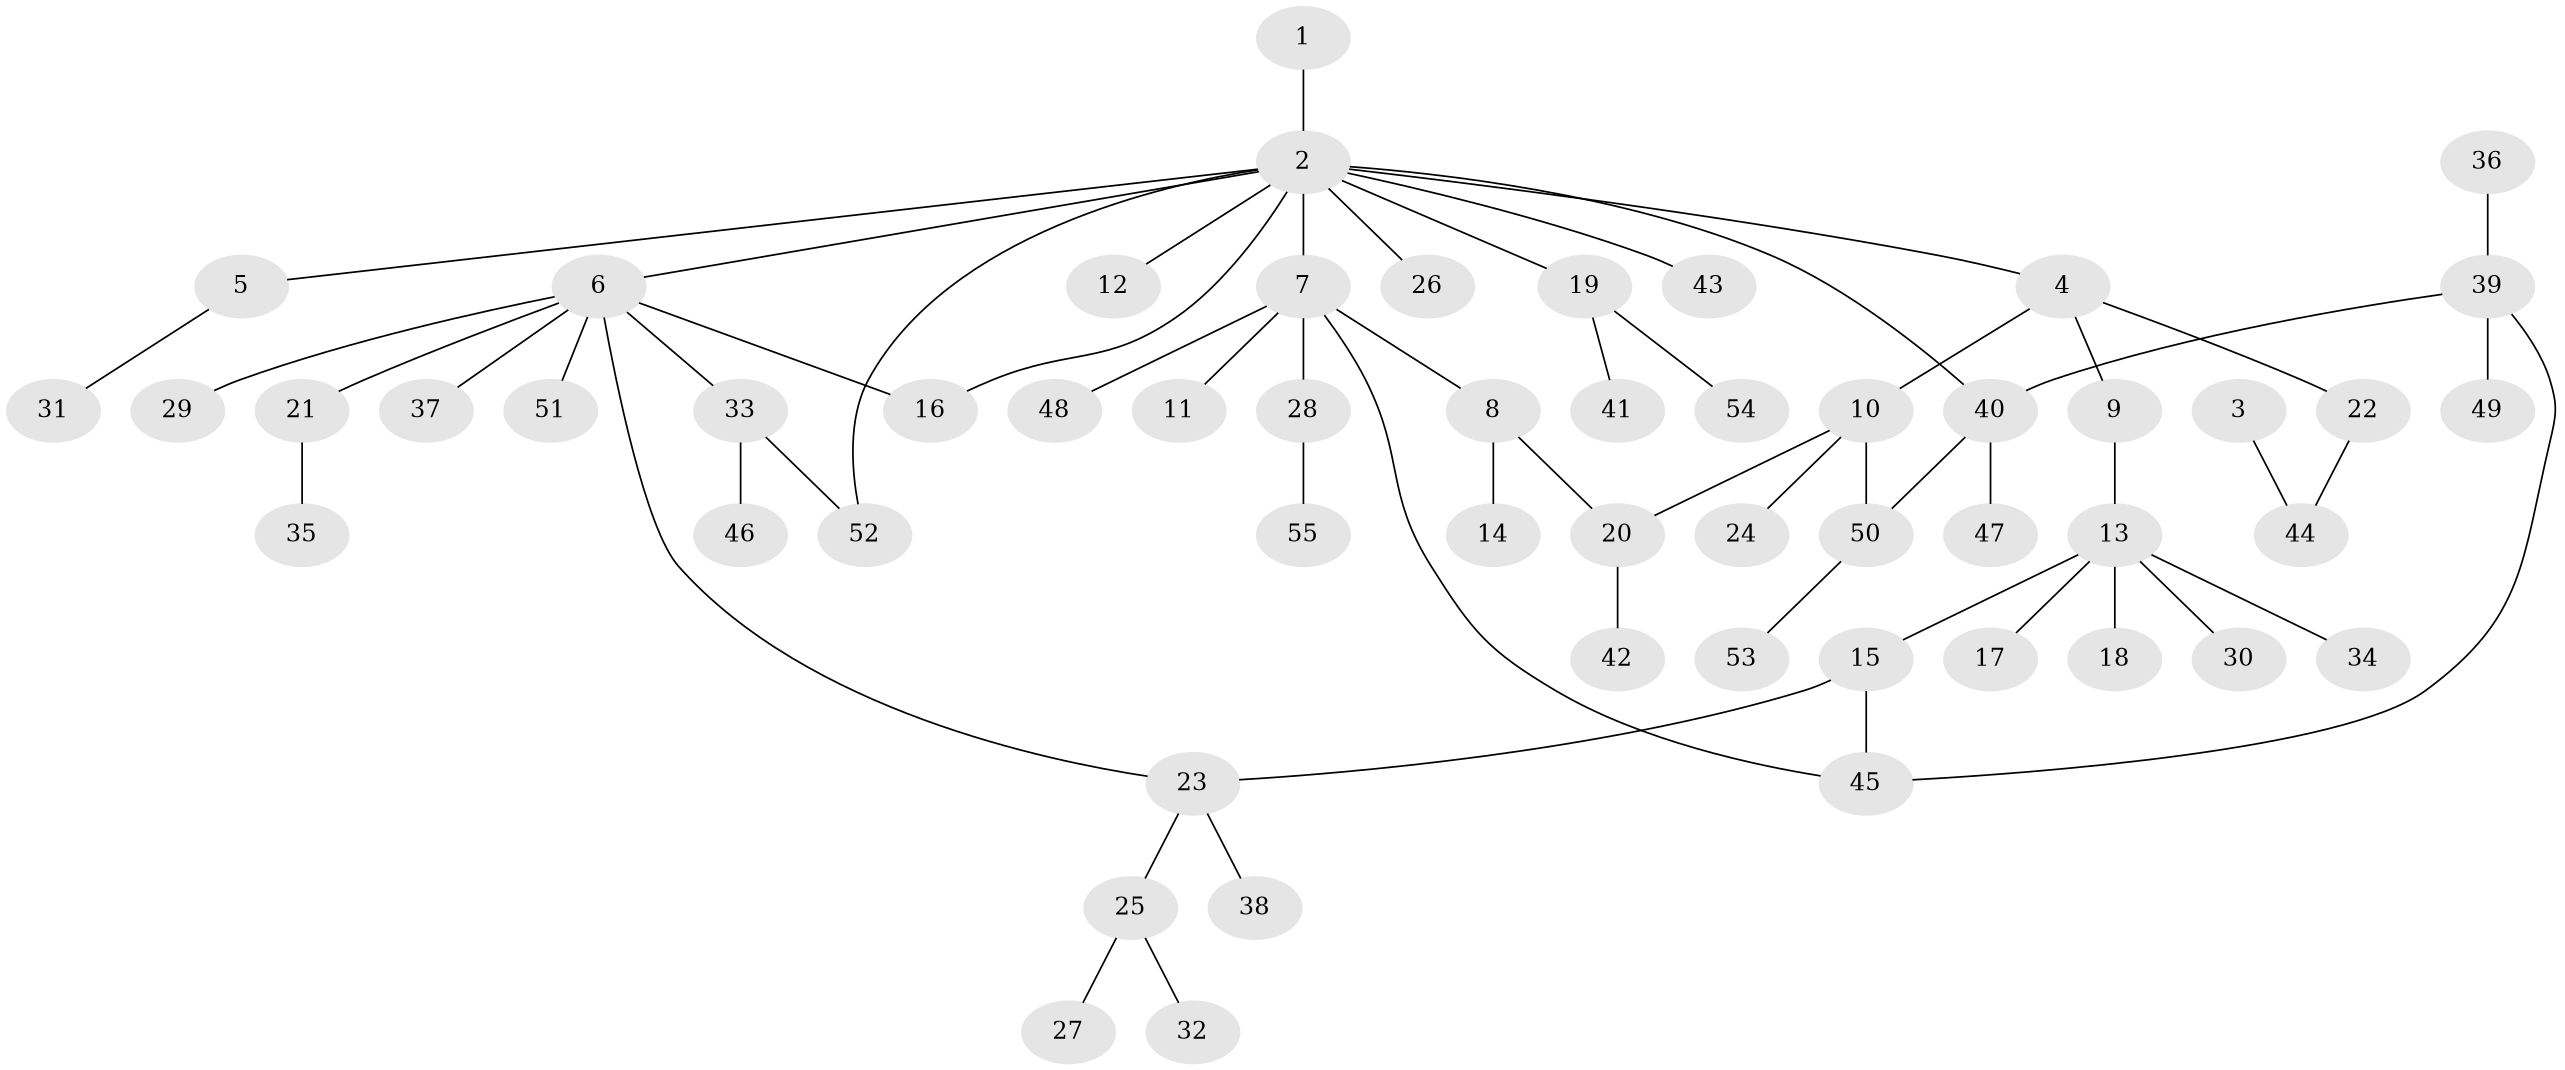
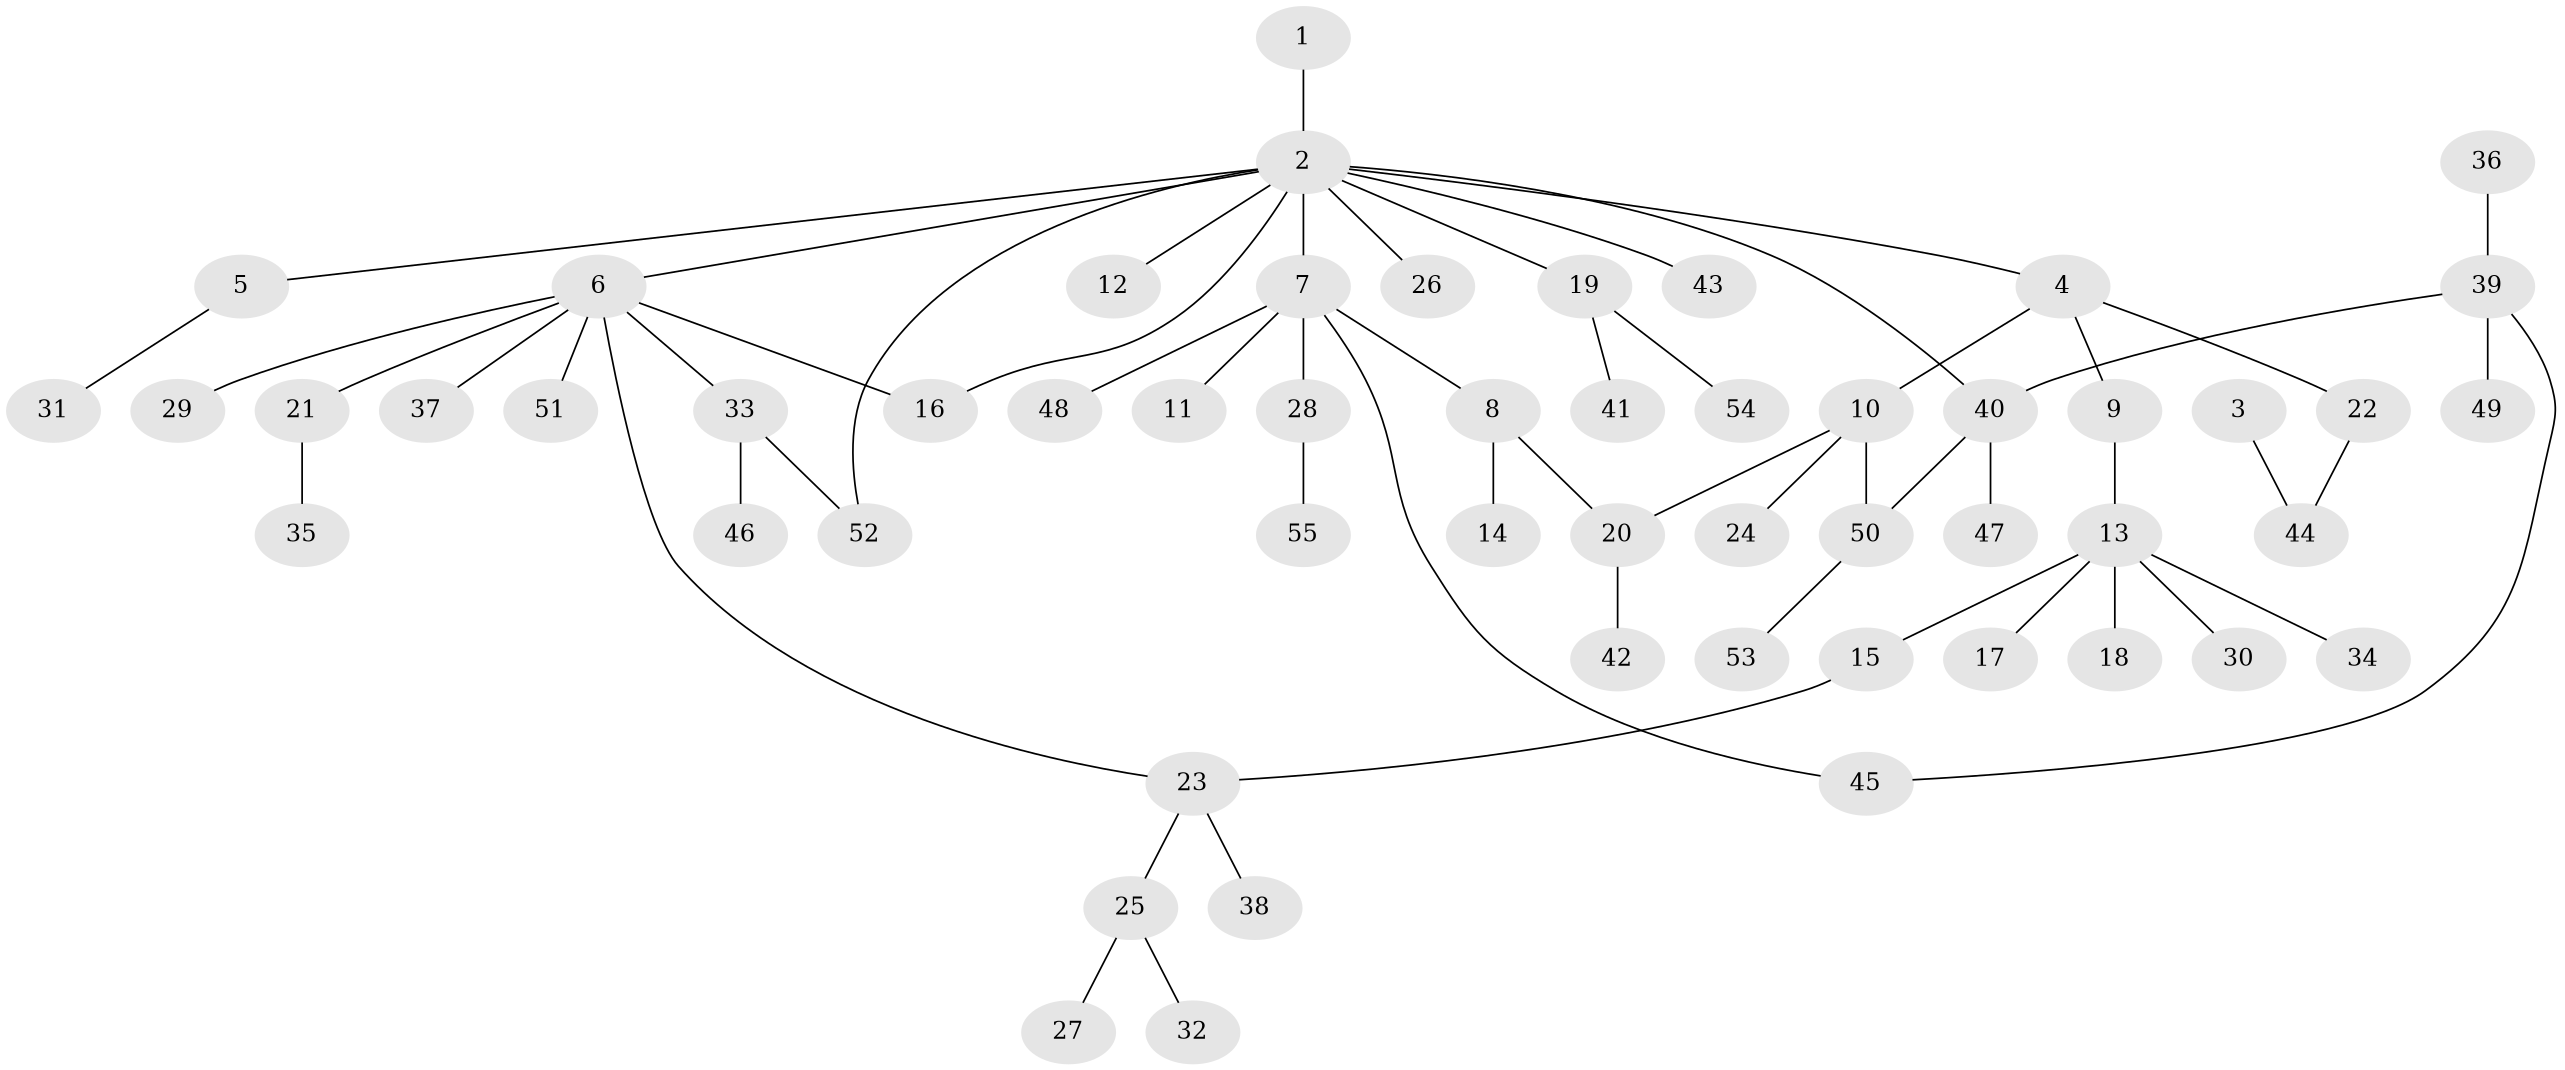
edge "15" -- "45": removed
